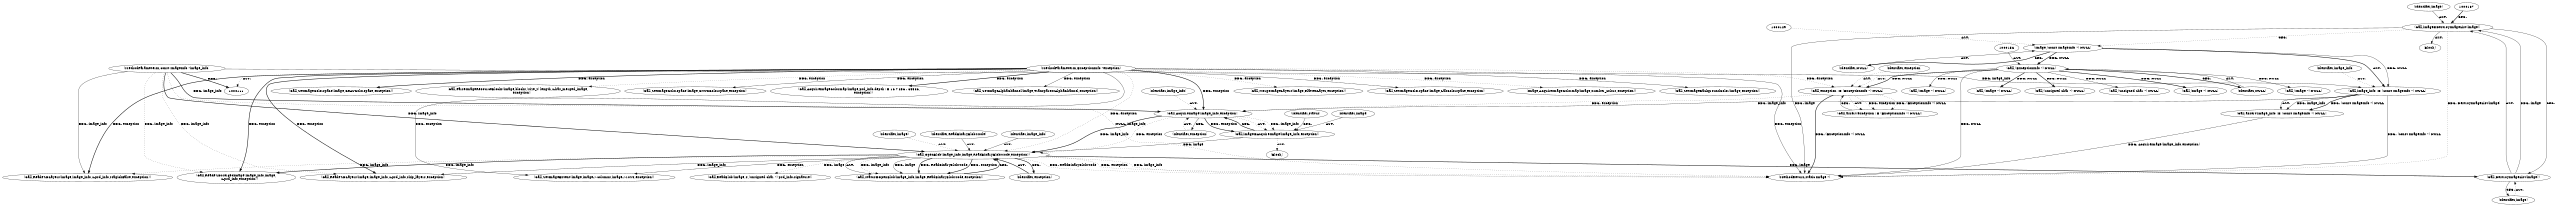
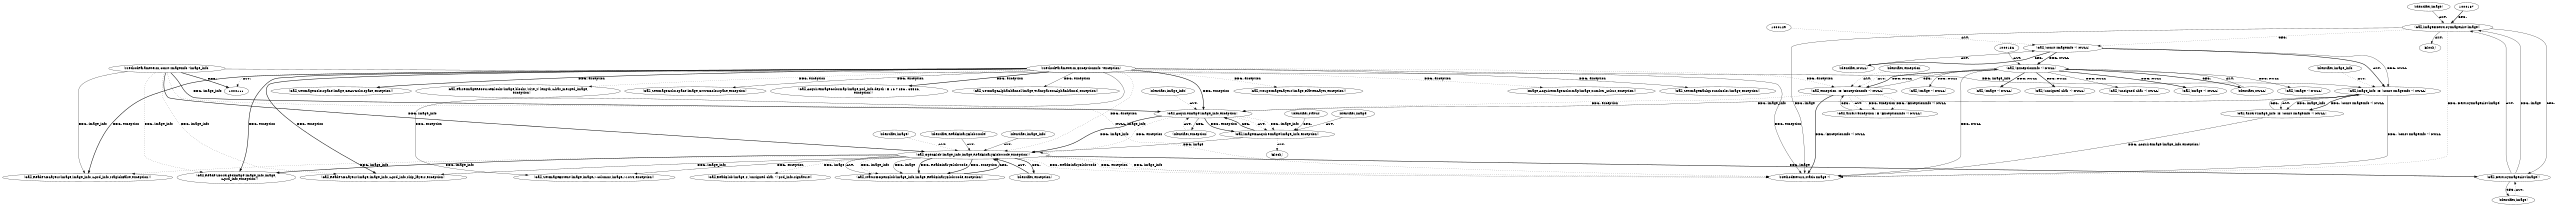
node "(Image,(const ImageInfo *) NULL)": label "(Image,(const ImageInfo *) NULL)" -> "(Call,(const ImageInfo *) NULL)"
edge "(Call,exception != (ExceptionInfo *) NULL)" -> "(Call,(ExceptionInfo *) NULL)": added, label "CFG:"
node "(Call,SetImageColorspace(image,LabColorspace,exception))": removed
edge "(Call,assert(image_info != (const ImageInfo *) NULL))" -> "(Call,image_info != (const ImageInfo *) NULL)": added, label "CFG:"
